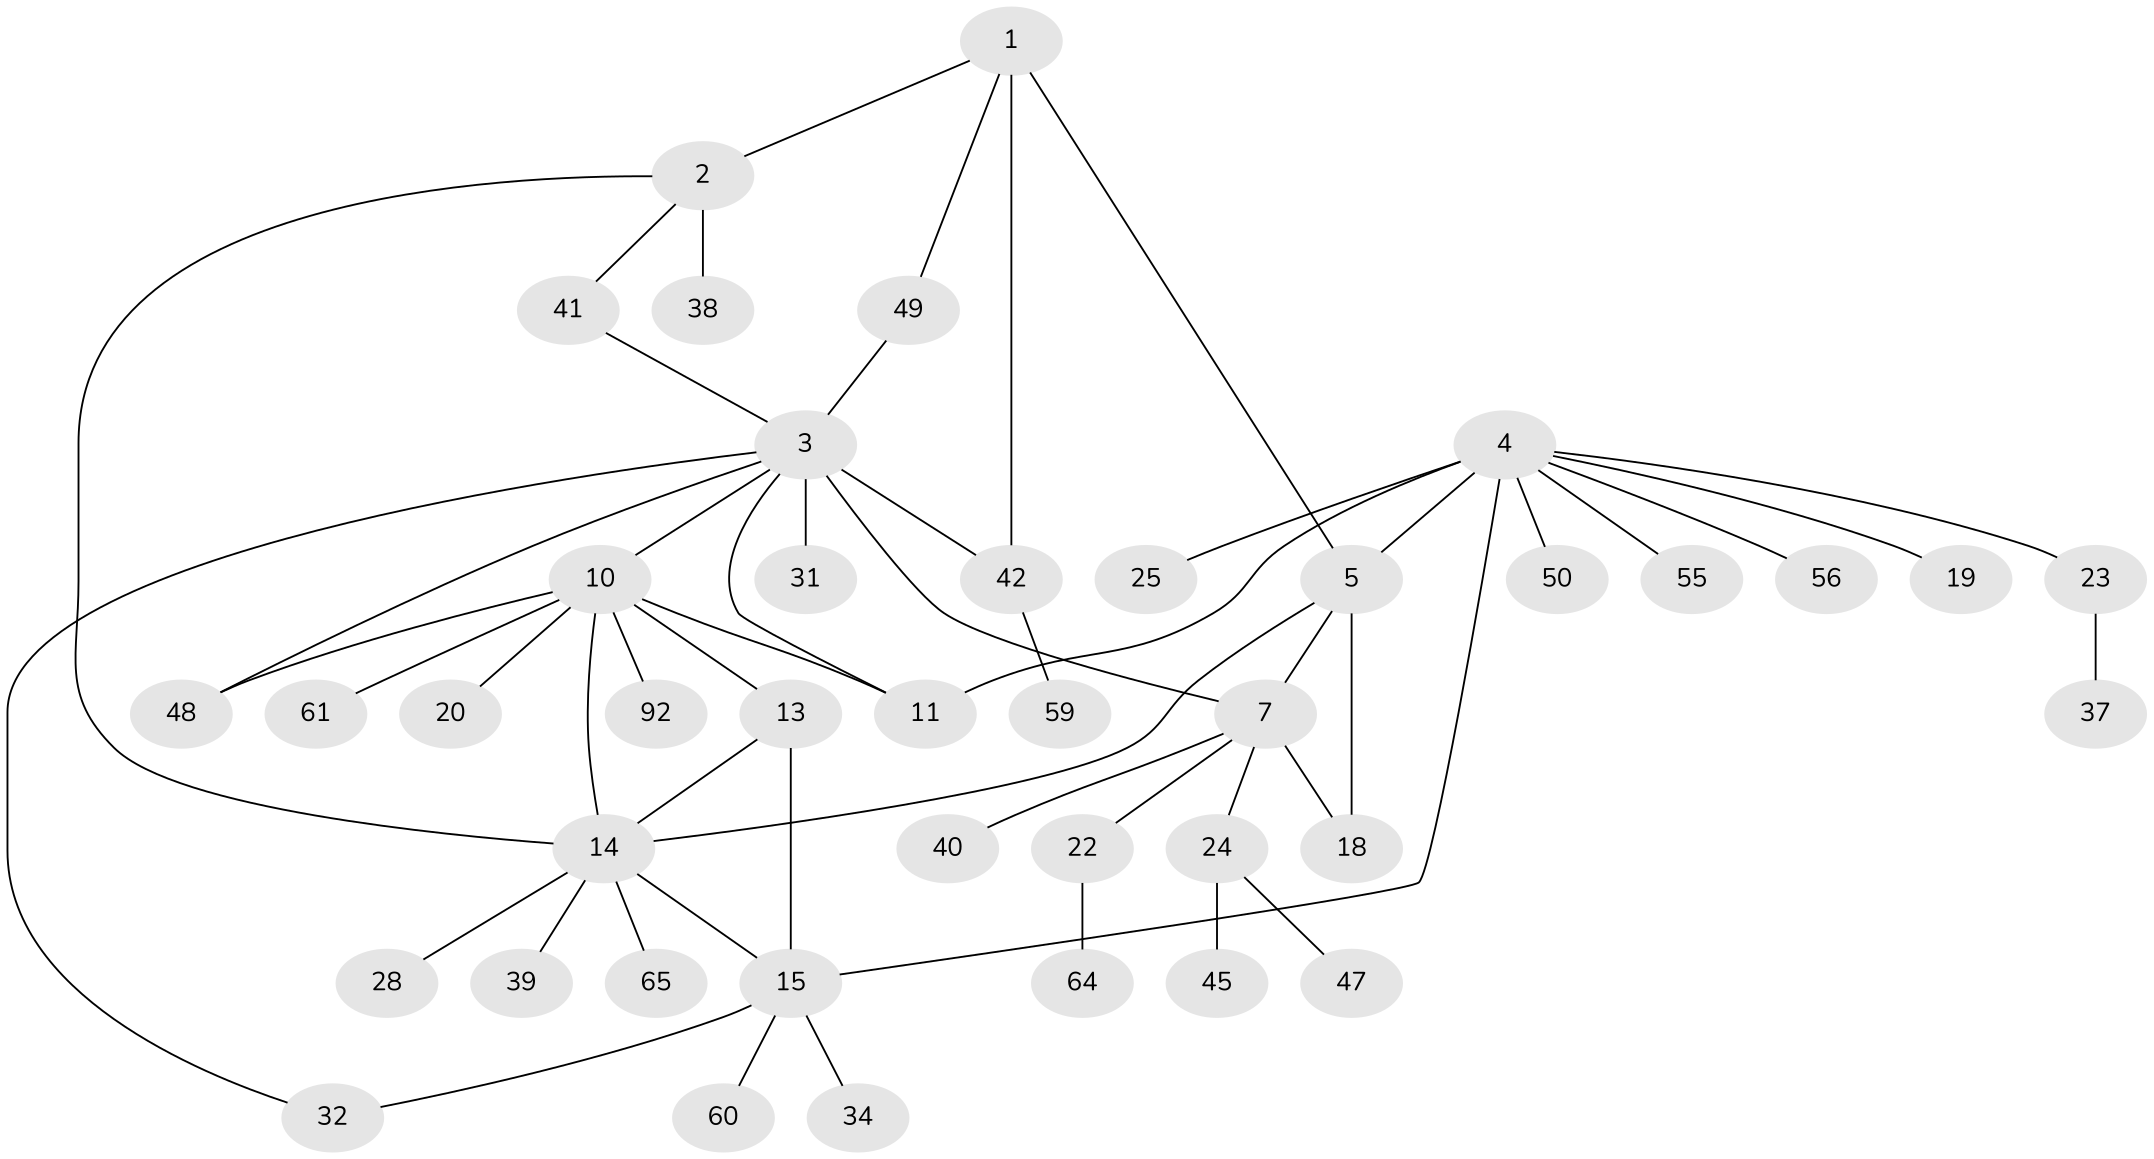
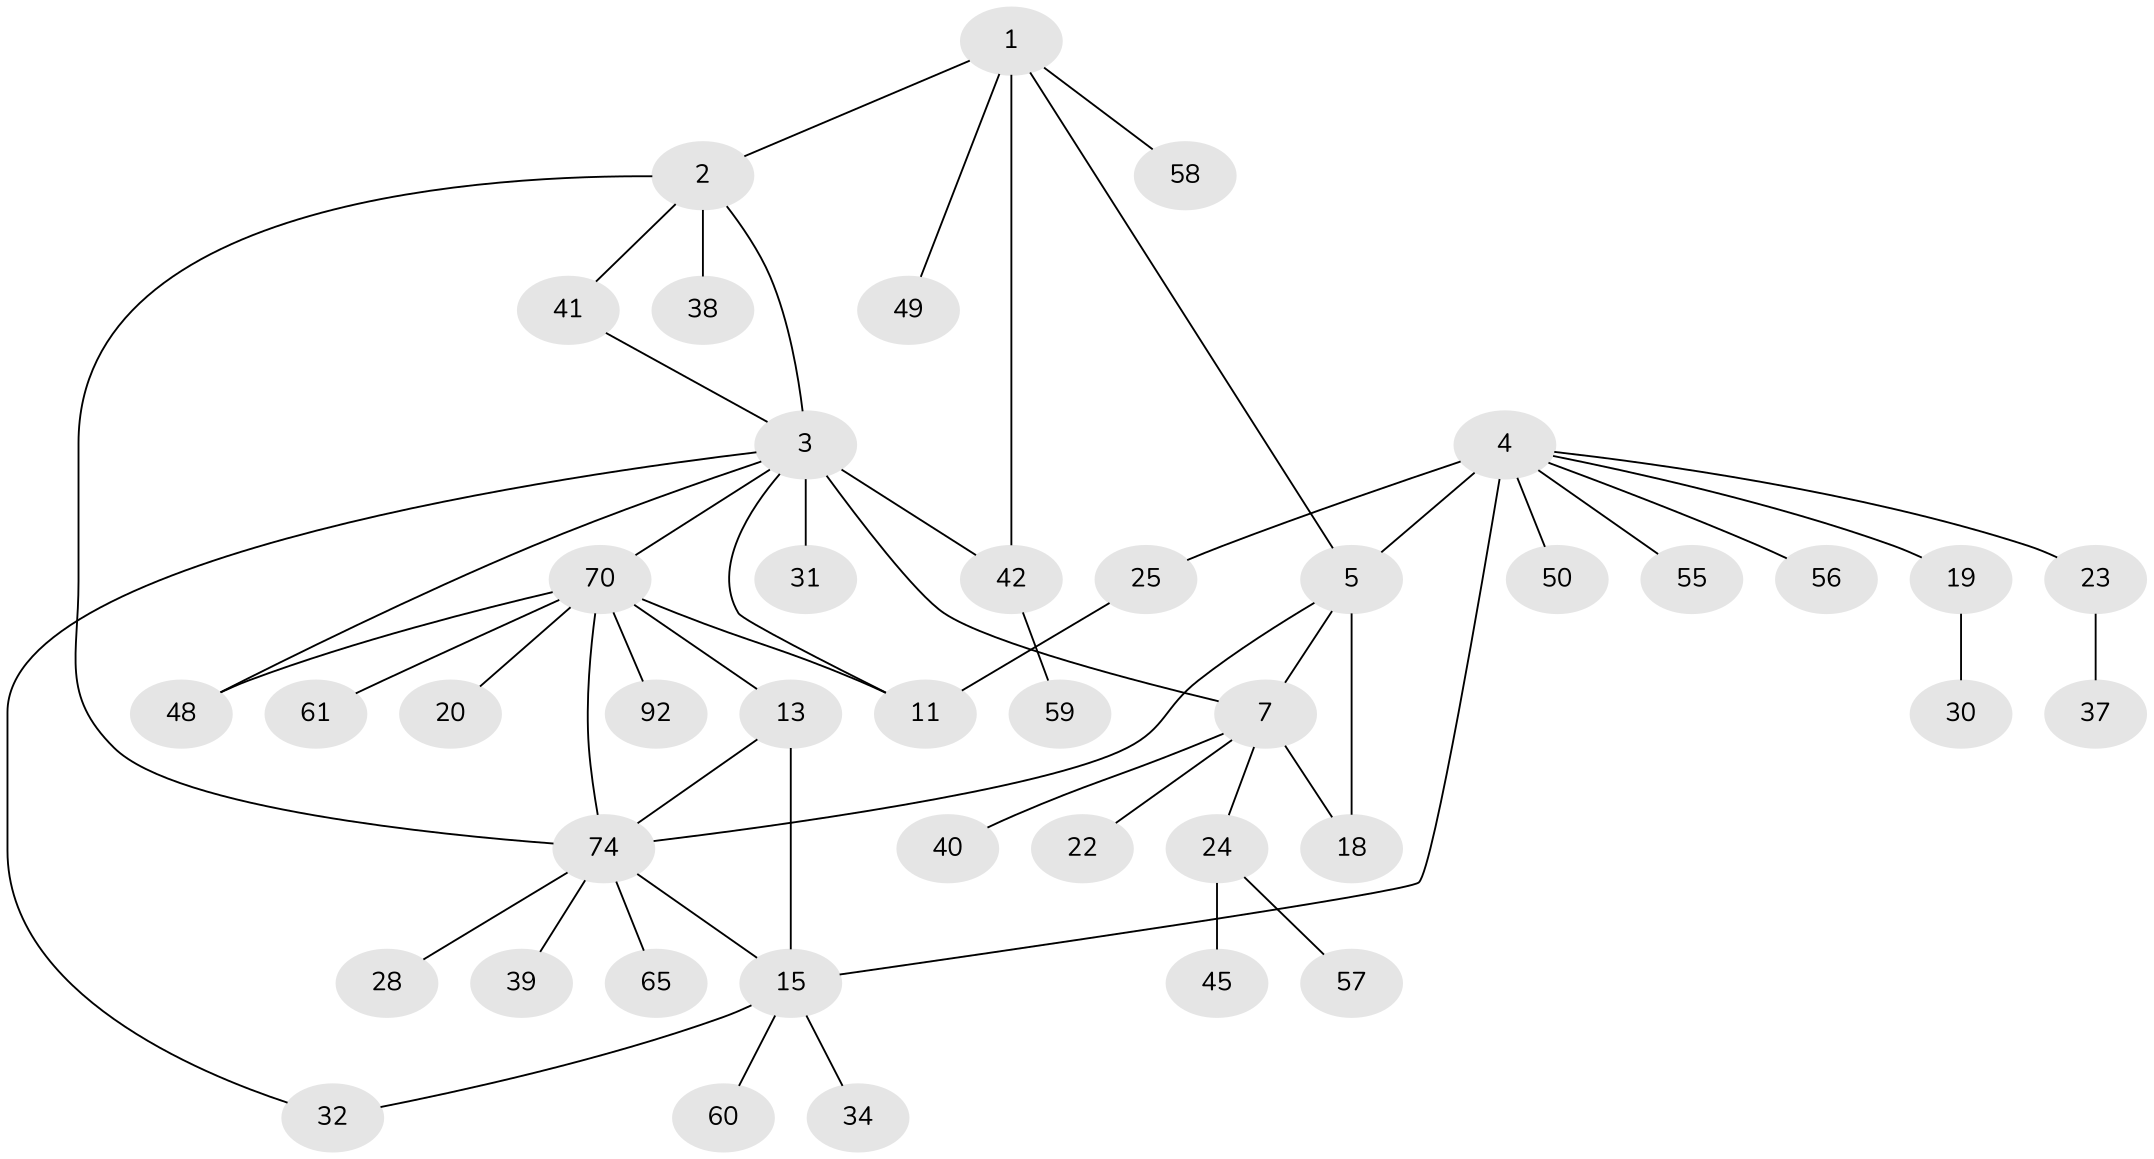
node "58": added
edge "49" -- "3": now "2" -- "3"
node "10": label "10" -> "70"
edge "4" -- "11": now "25" -- "11"
node "30": added
node "14": label "14" -> "74"
node "64": removed
node "47": label "47" -> "57"
